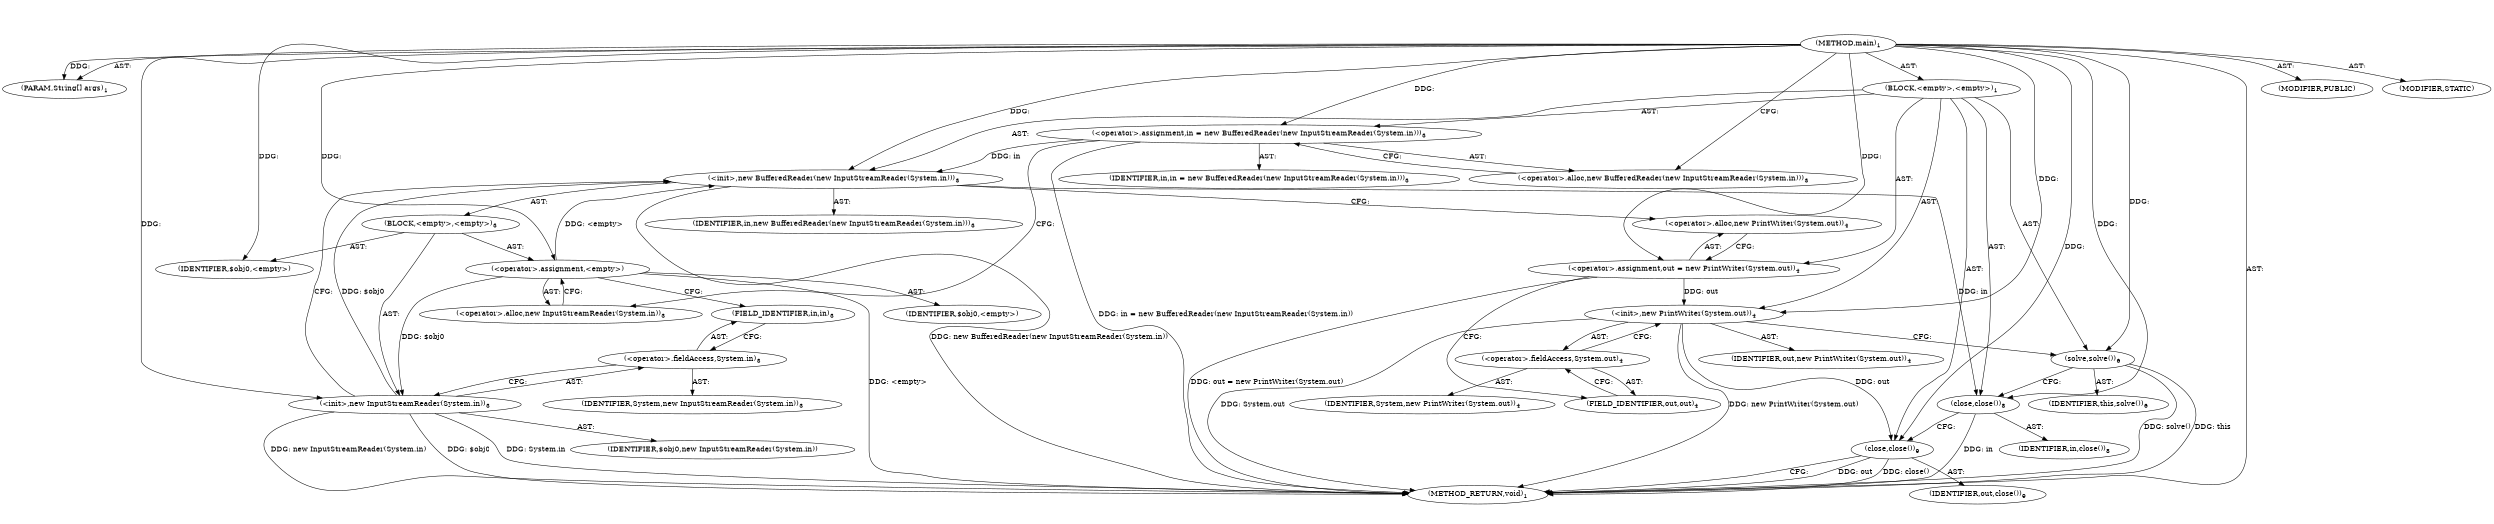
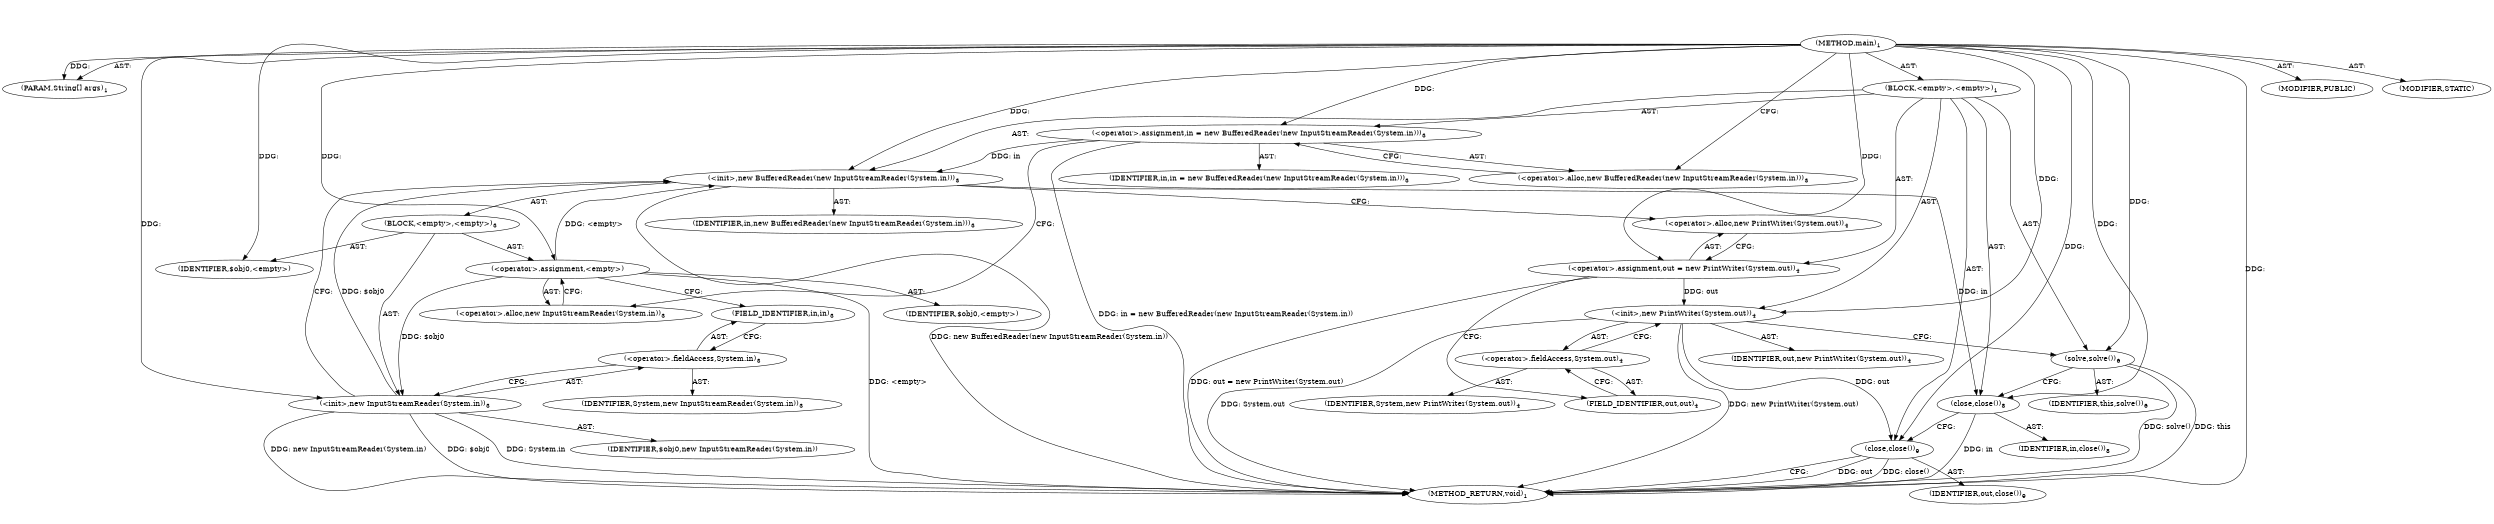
edge "(METHOD,main)" -> "(METHOD_RETURN,void)": label "AST: " -> "DDG: "
